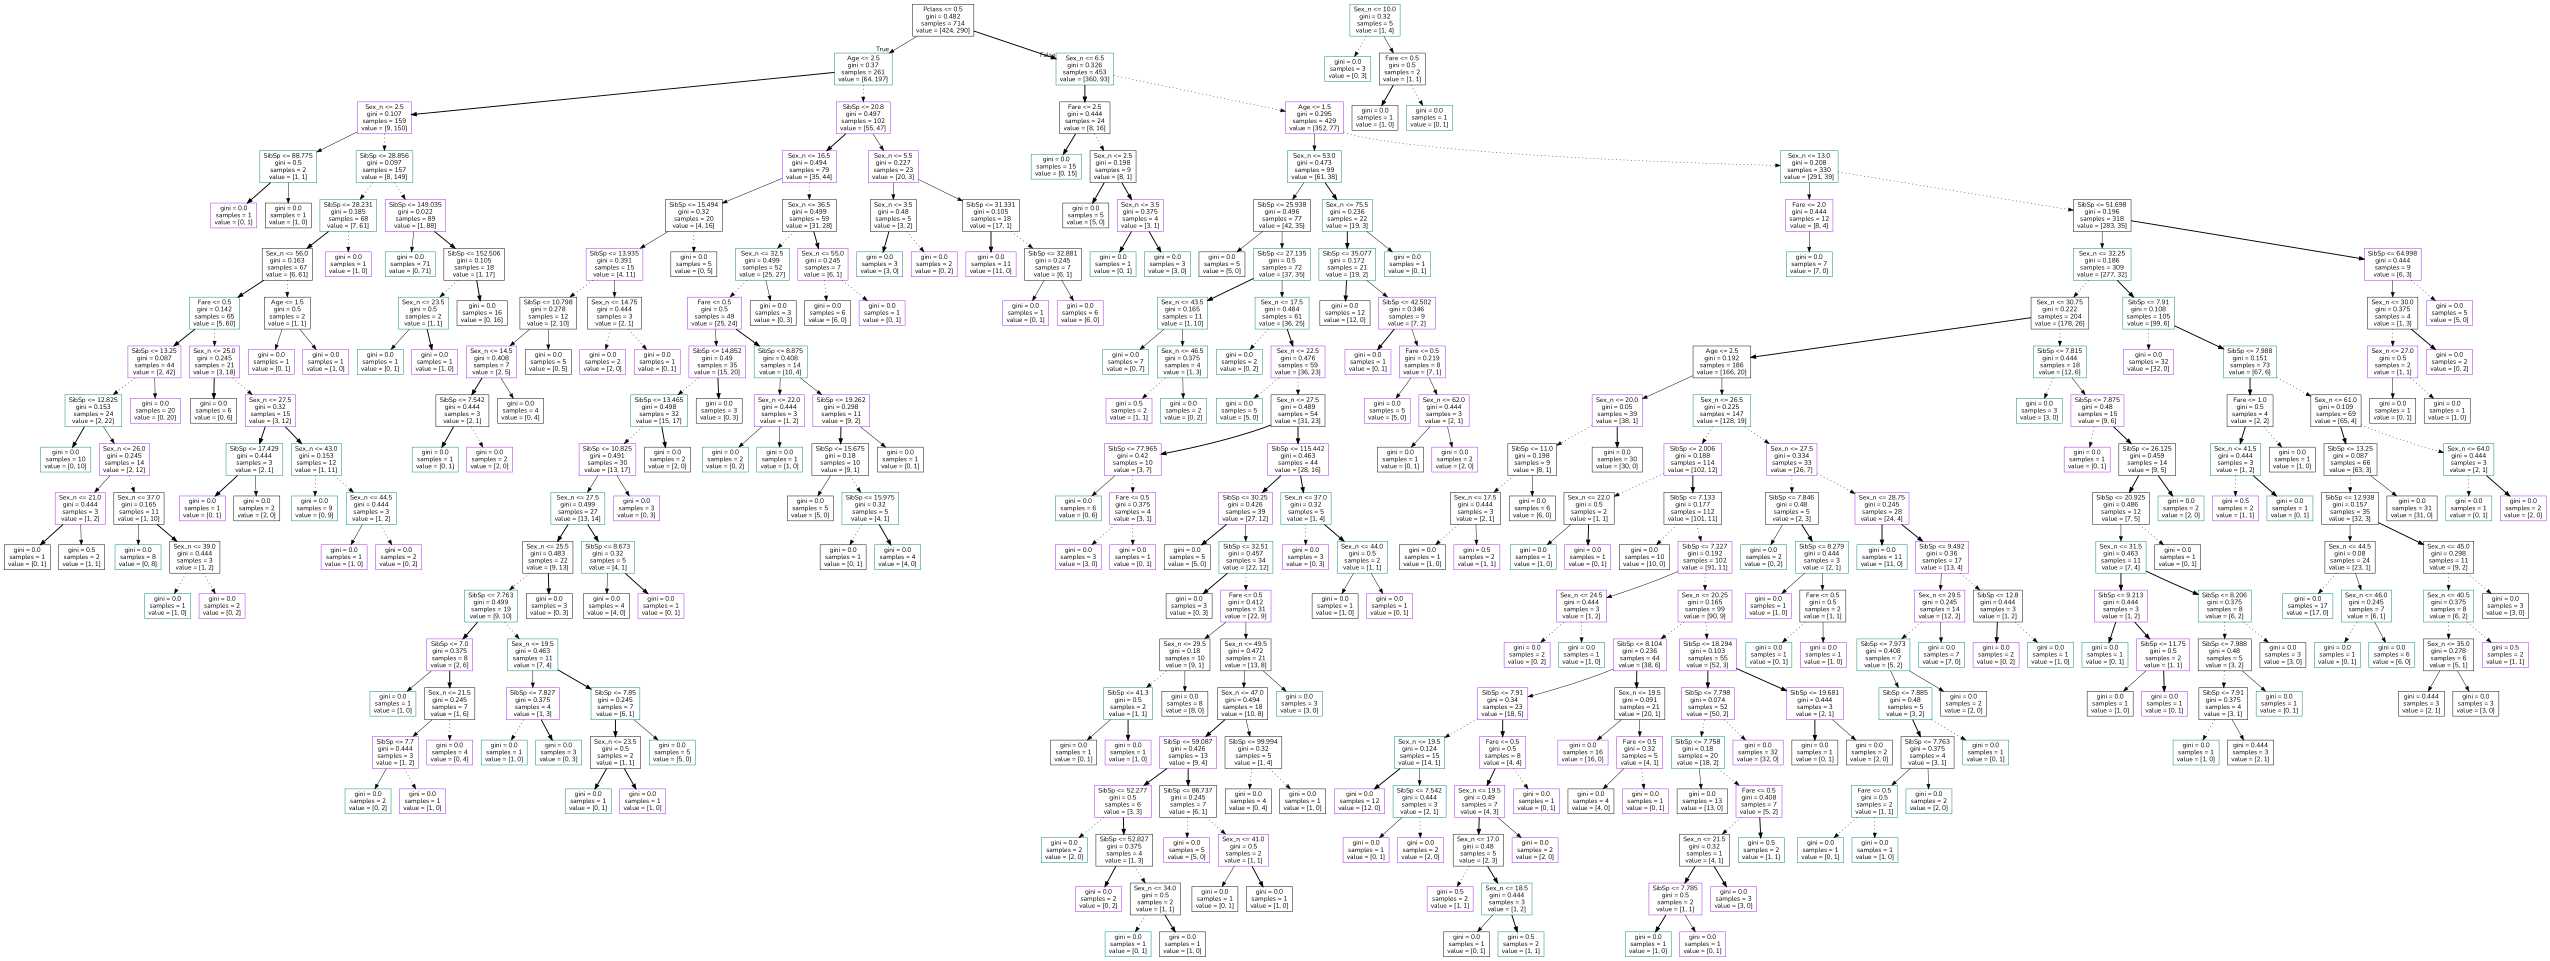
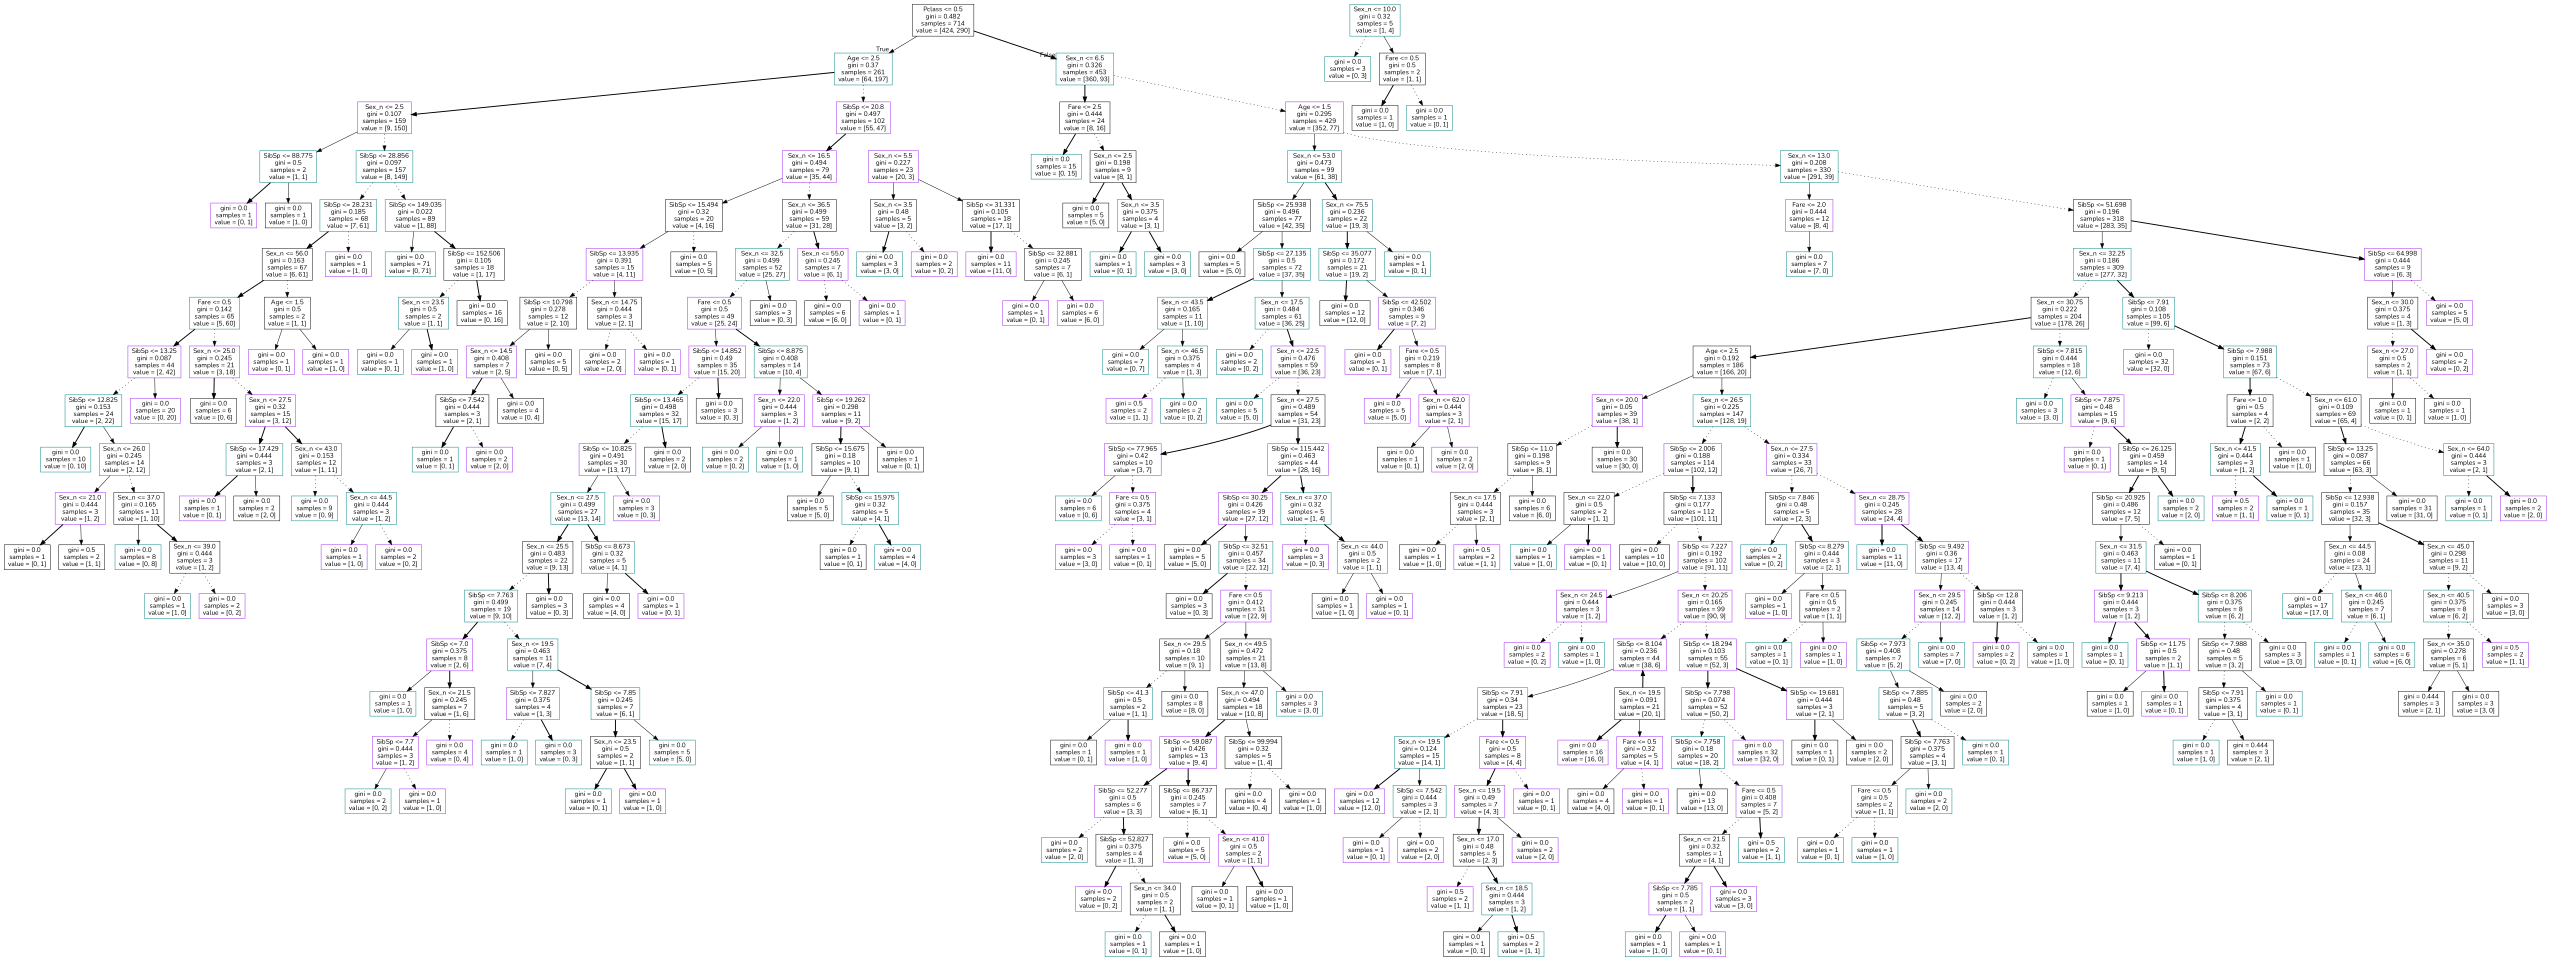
edge "SibSp <= 20.8 gini = 0.497 samples = 102 value = [55, 47]" -> "Sex_n <= 5.5 gini = 0.227 samples = 23 value = [20, 3]": removed
edge "SibSp <= 8.104 gini = 0.236 samples = 44 value = [38, 6]" -> "Sex_n <= 19.5 gini = 0.091 samples = 21 value = [20, 1]": reversed
edge "Sex_n <= 19.5 gini = 0.091 samples = 21 value = [20, 1]" -> "gini = 0.0 samples = 16 value = [16, 0]": style solid -> bold
node "gini = 0.0 samples = 13 value = [13, 0]": label "gini = 0.0 samples = 13 value = [13, 0]" -> "gini = 0.0 gini = 13 value = [13, 0]"
